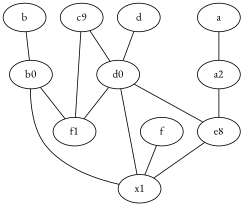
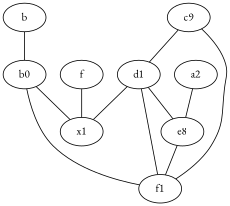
node "d": removed
node "a": removed
node "d0": label "d0" -> "d1"
edge "e8" -- "x1": now "e8" -- "f1"
